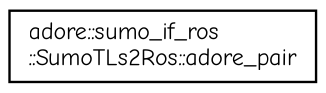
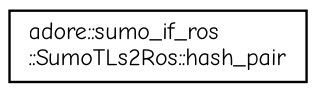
node "adore::sumo_if_ros ::SumoTLs2Ros::adore_pair": label "adore::sumo_if_ros ::SumoTLs2Ros::adore_pair" -> "adore::sumo_if_ros ::SumoTLs2Ros::hash_pair"
